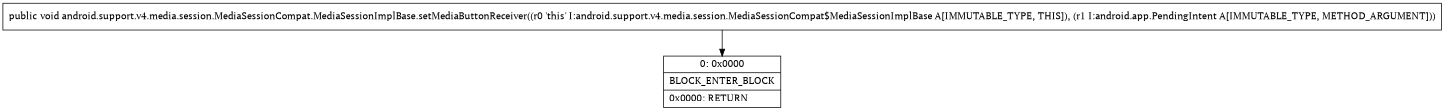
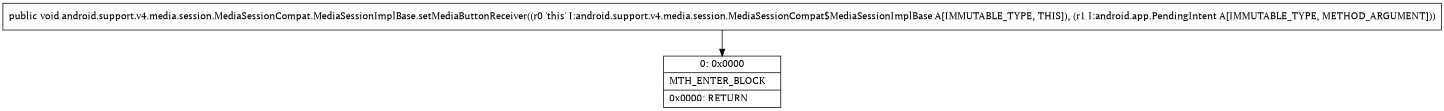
node "0: 0x0000": text "BLOCK_ENTER_BLOCK" -> "MTH_ENTER_BLOCK"
